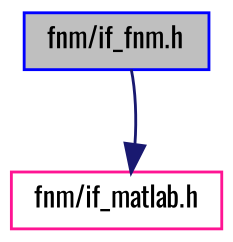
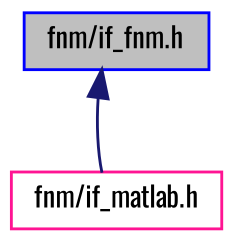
edge "fnm/if_fnm.h" -> "fnm/if_matlab.h": reversed
